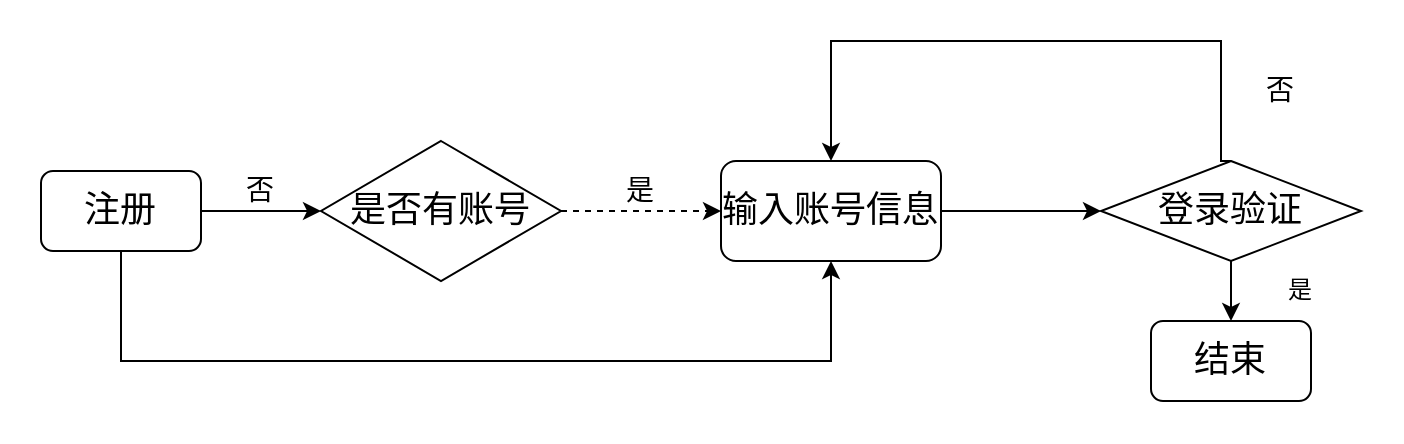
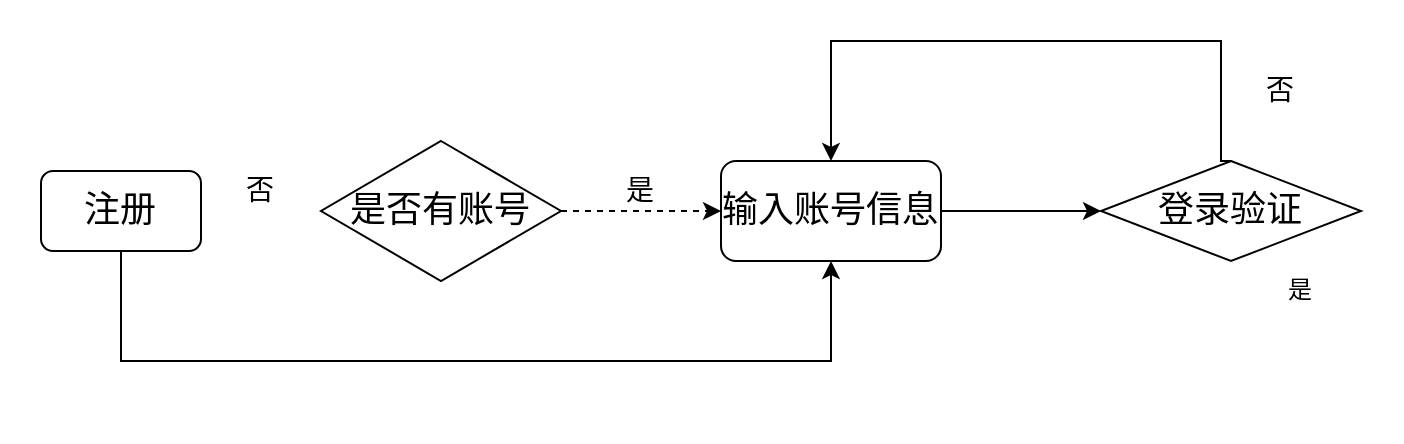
edge "注册" -> "是否有账号": removed
edge "登录验证" -> "结束": removed
node "结束": removed
